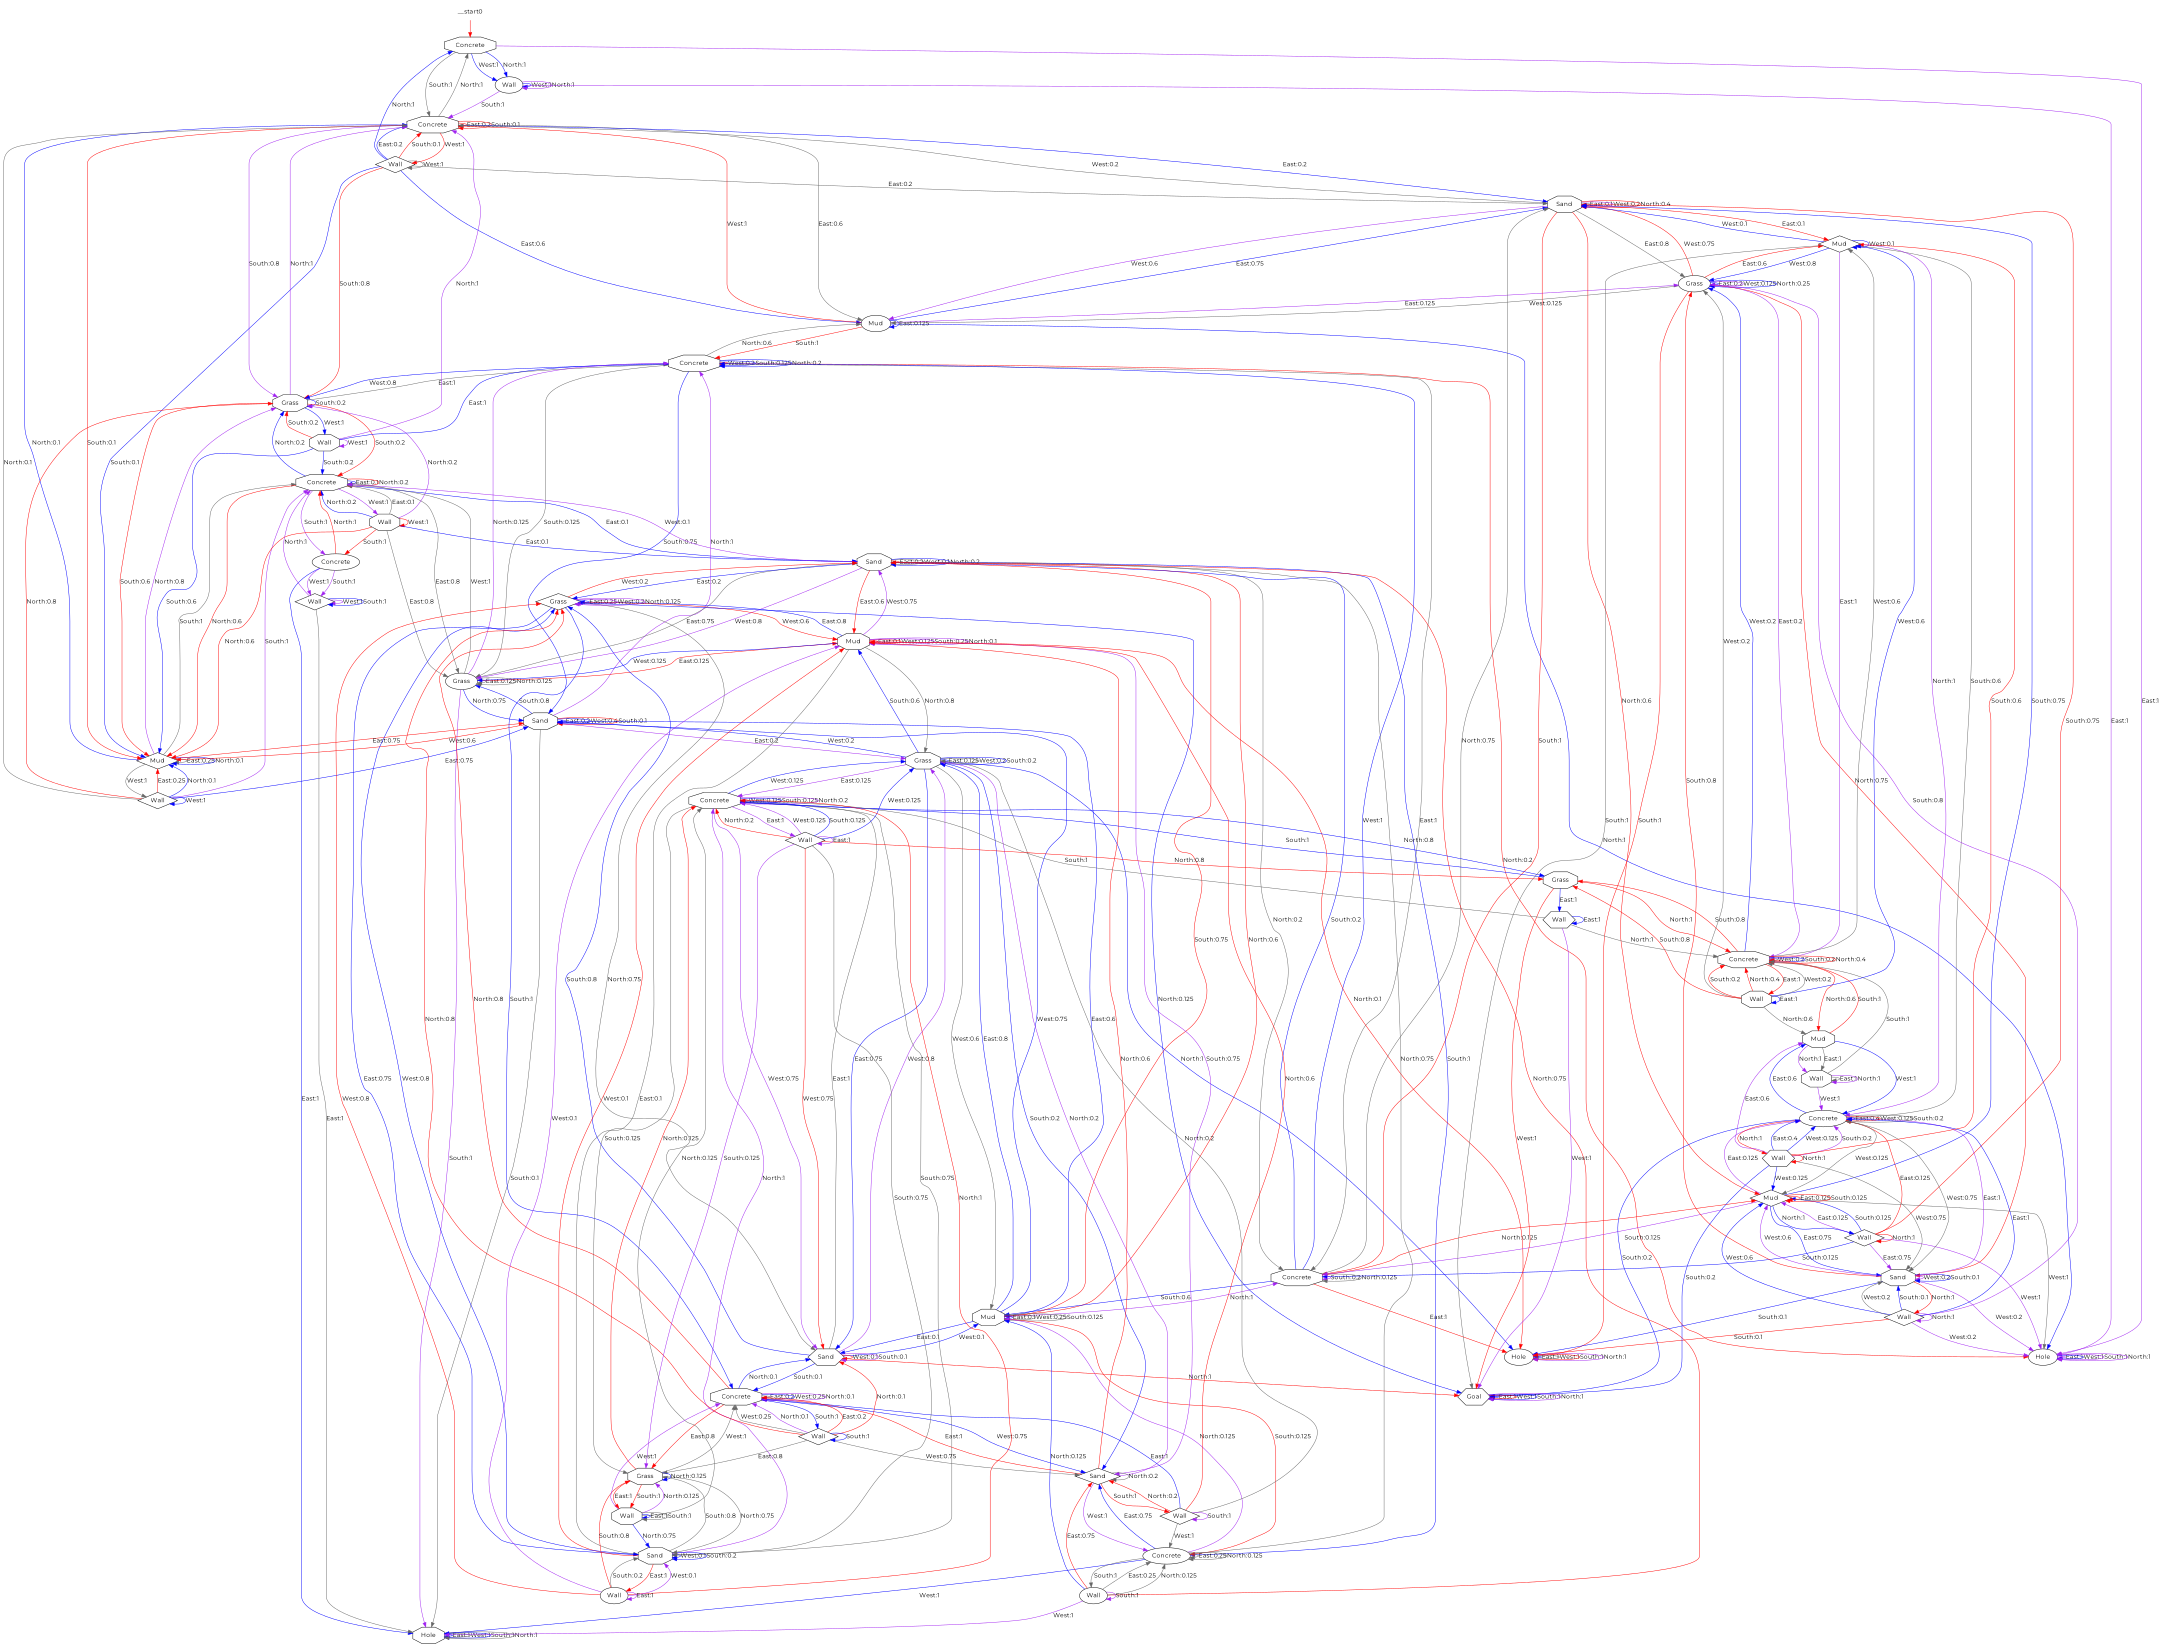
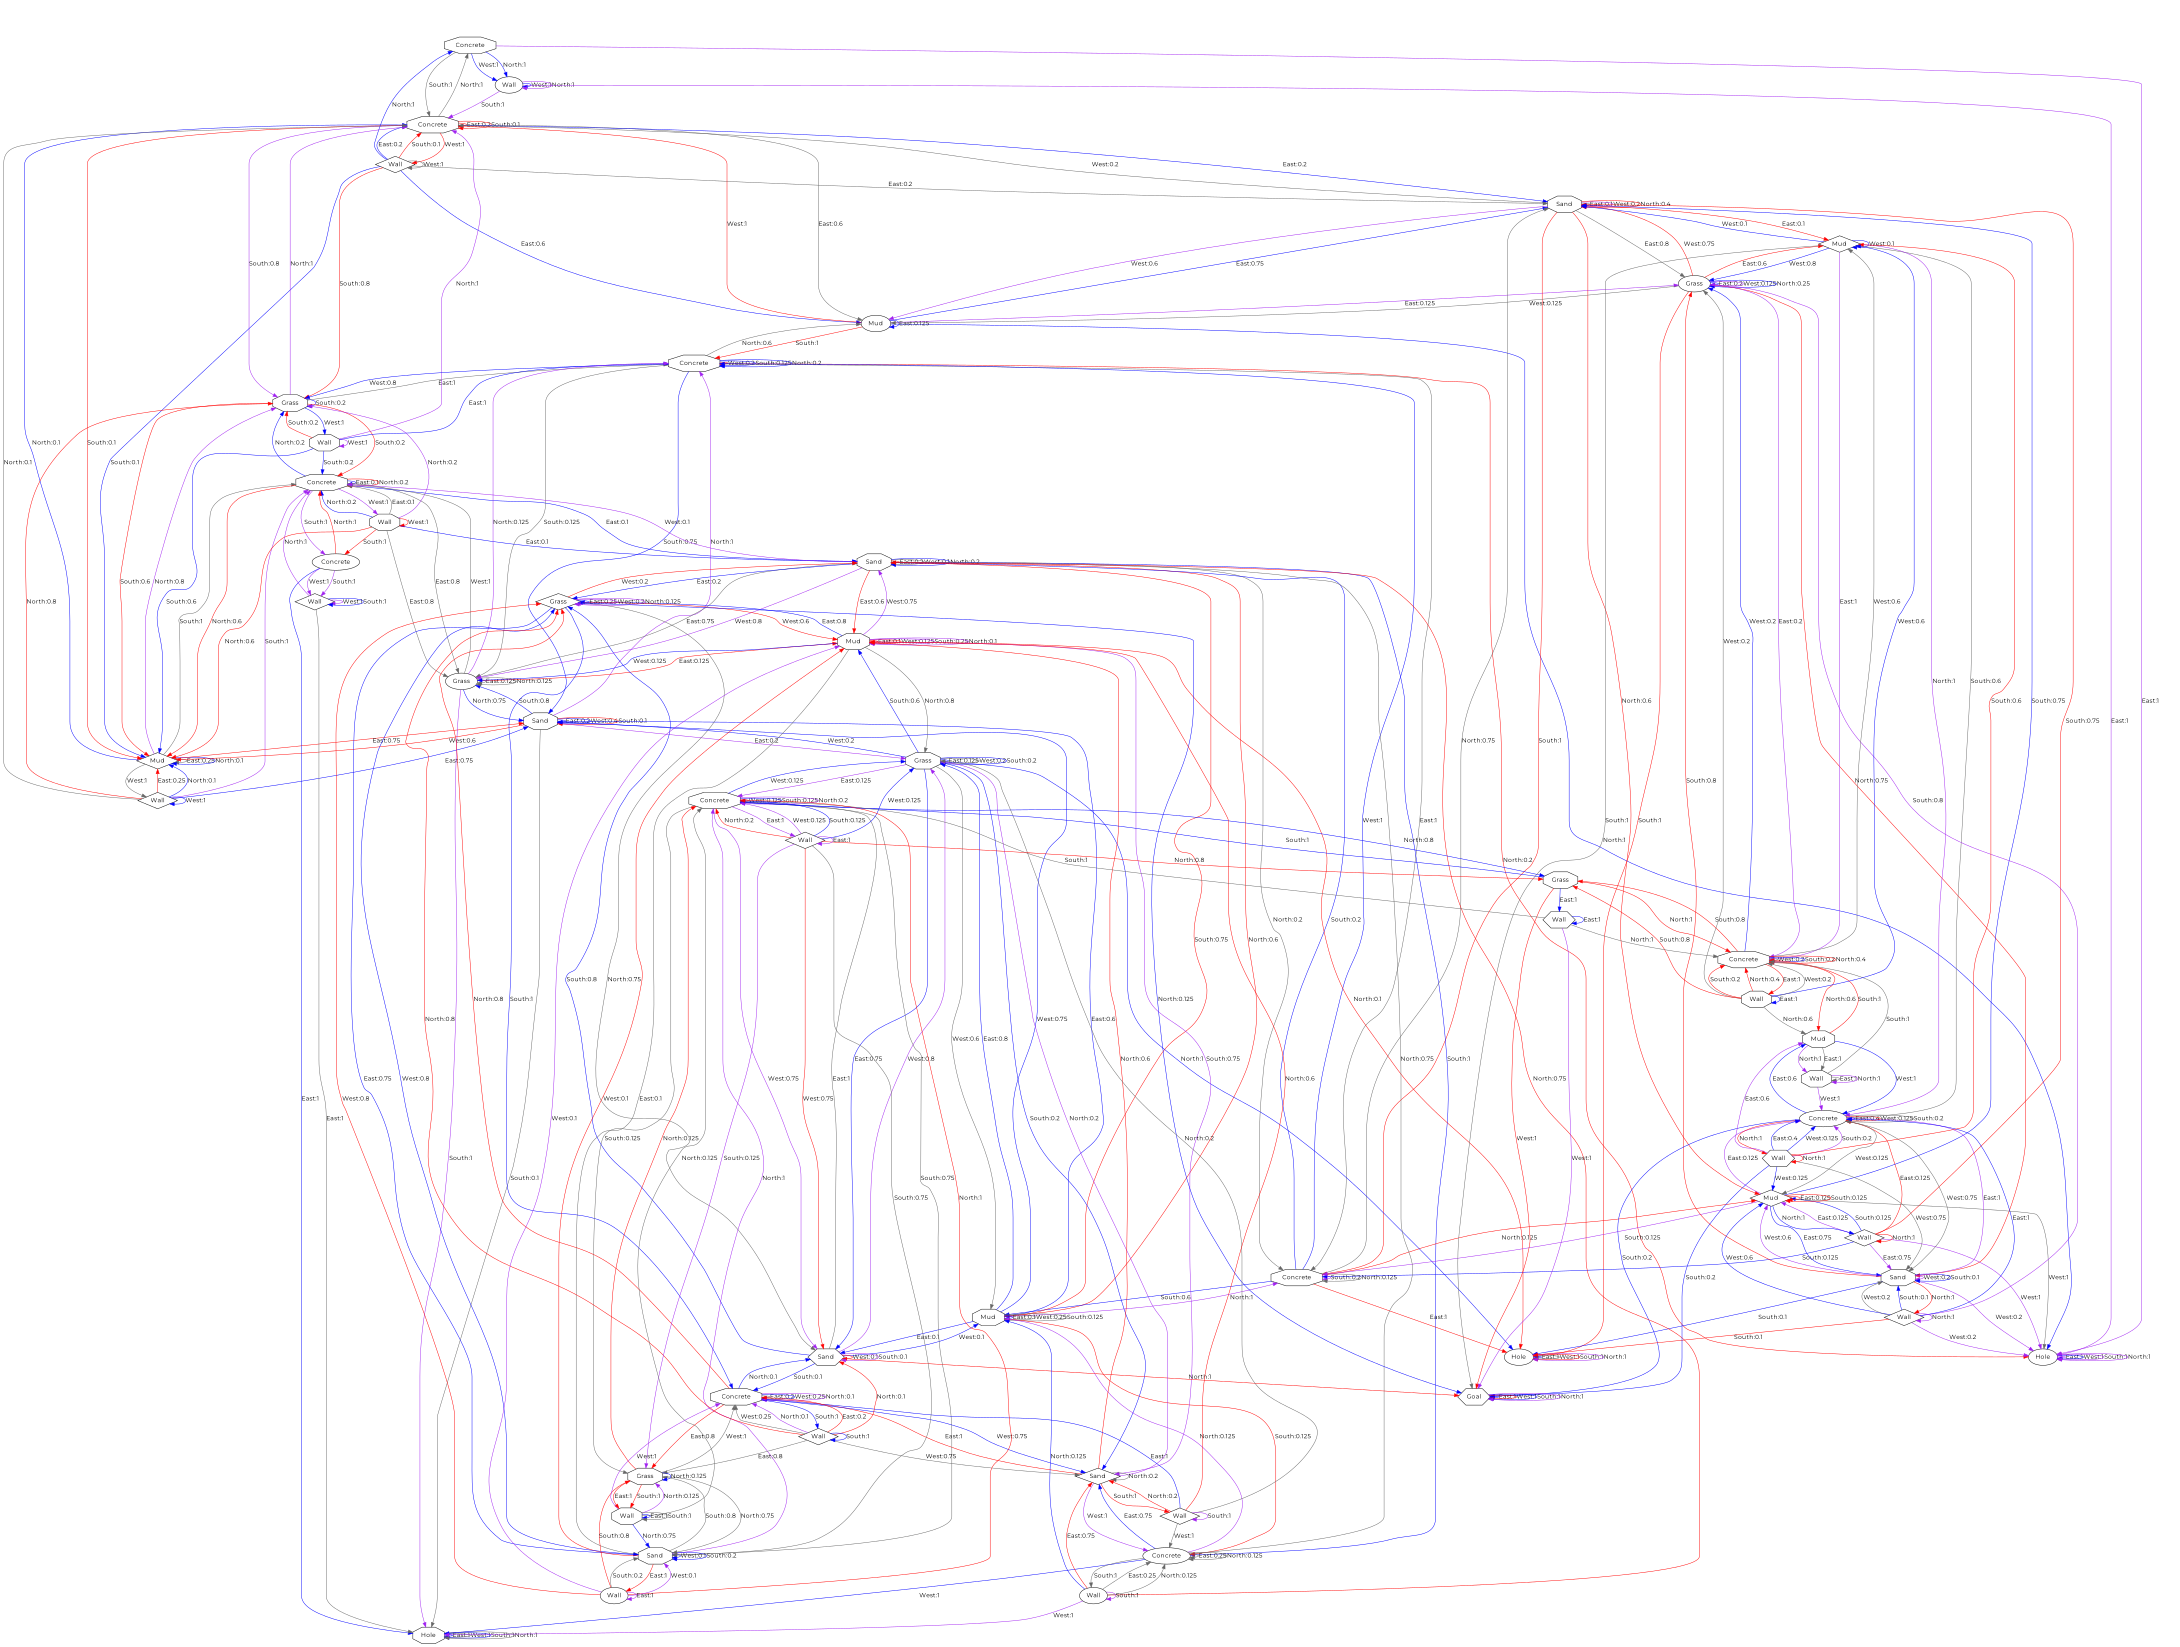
node "__start0": removed
